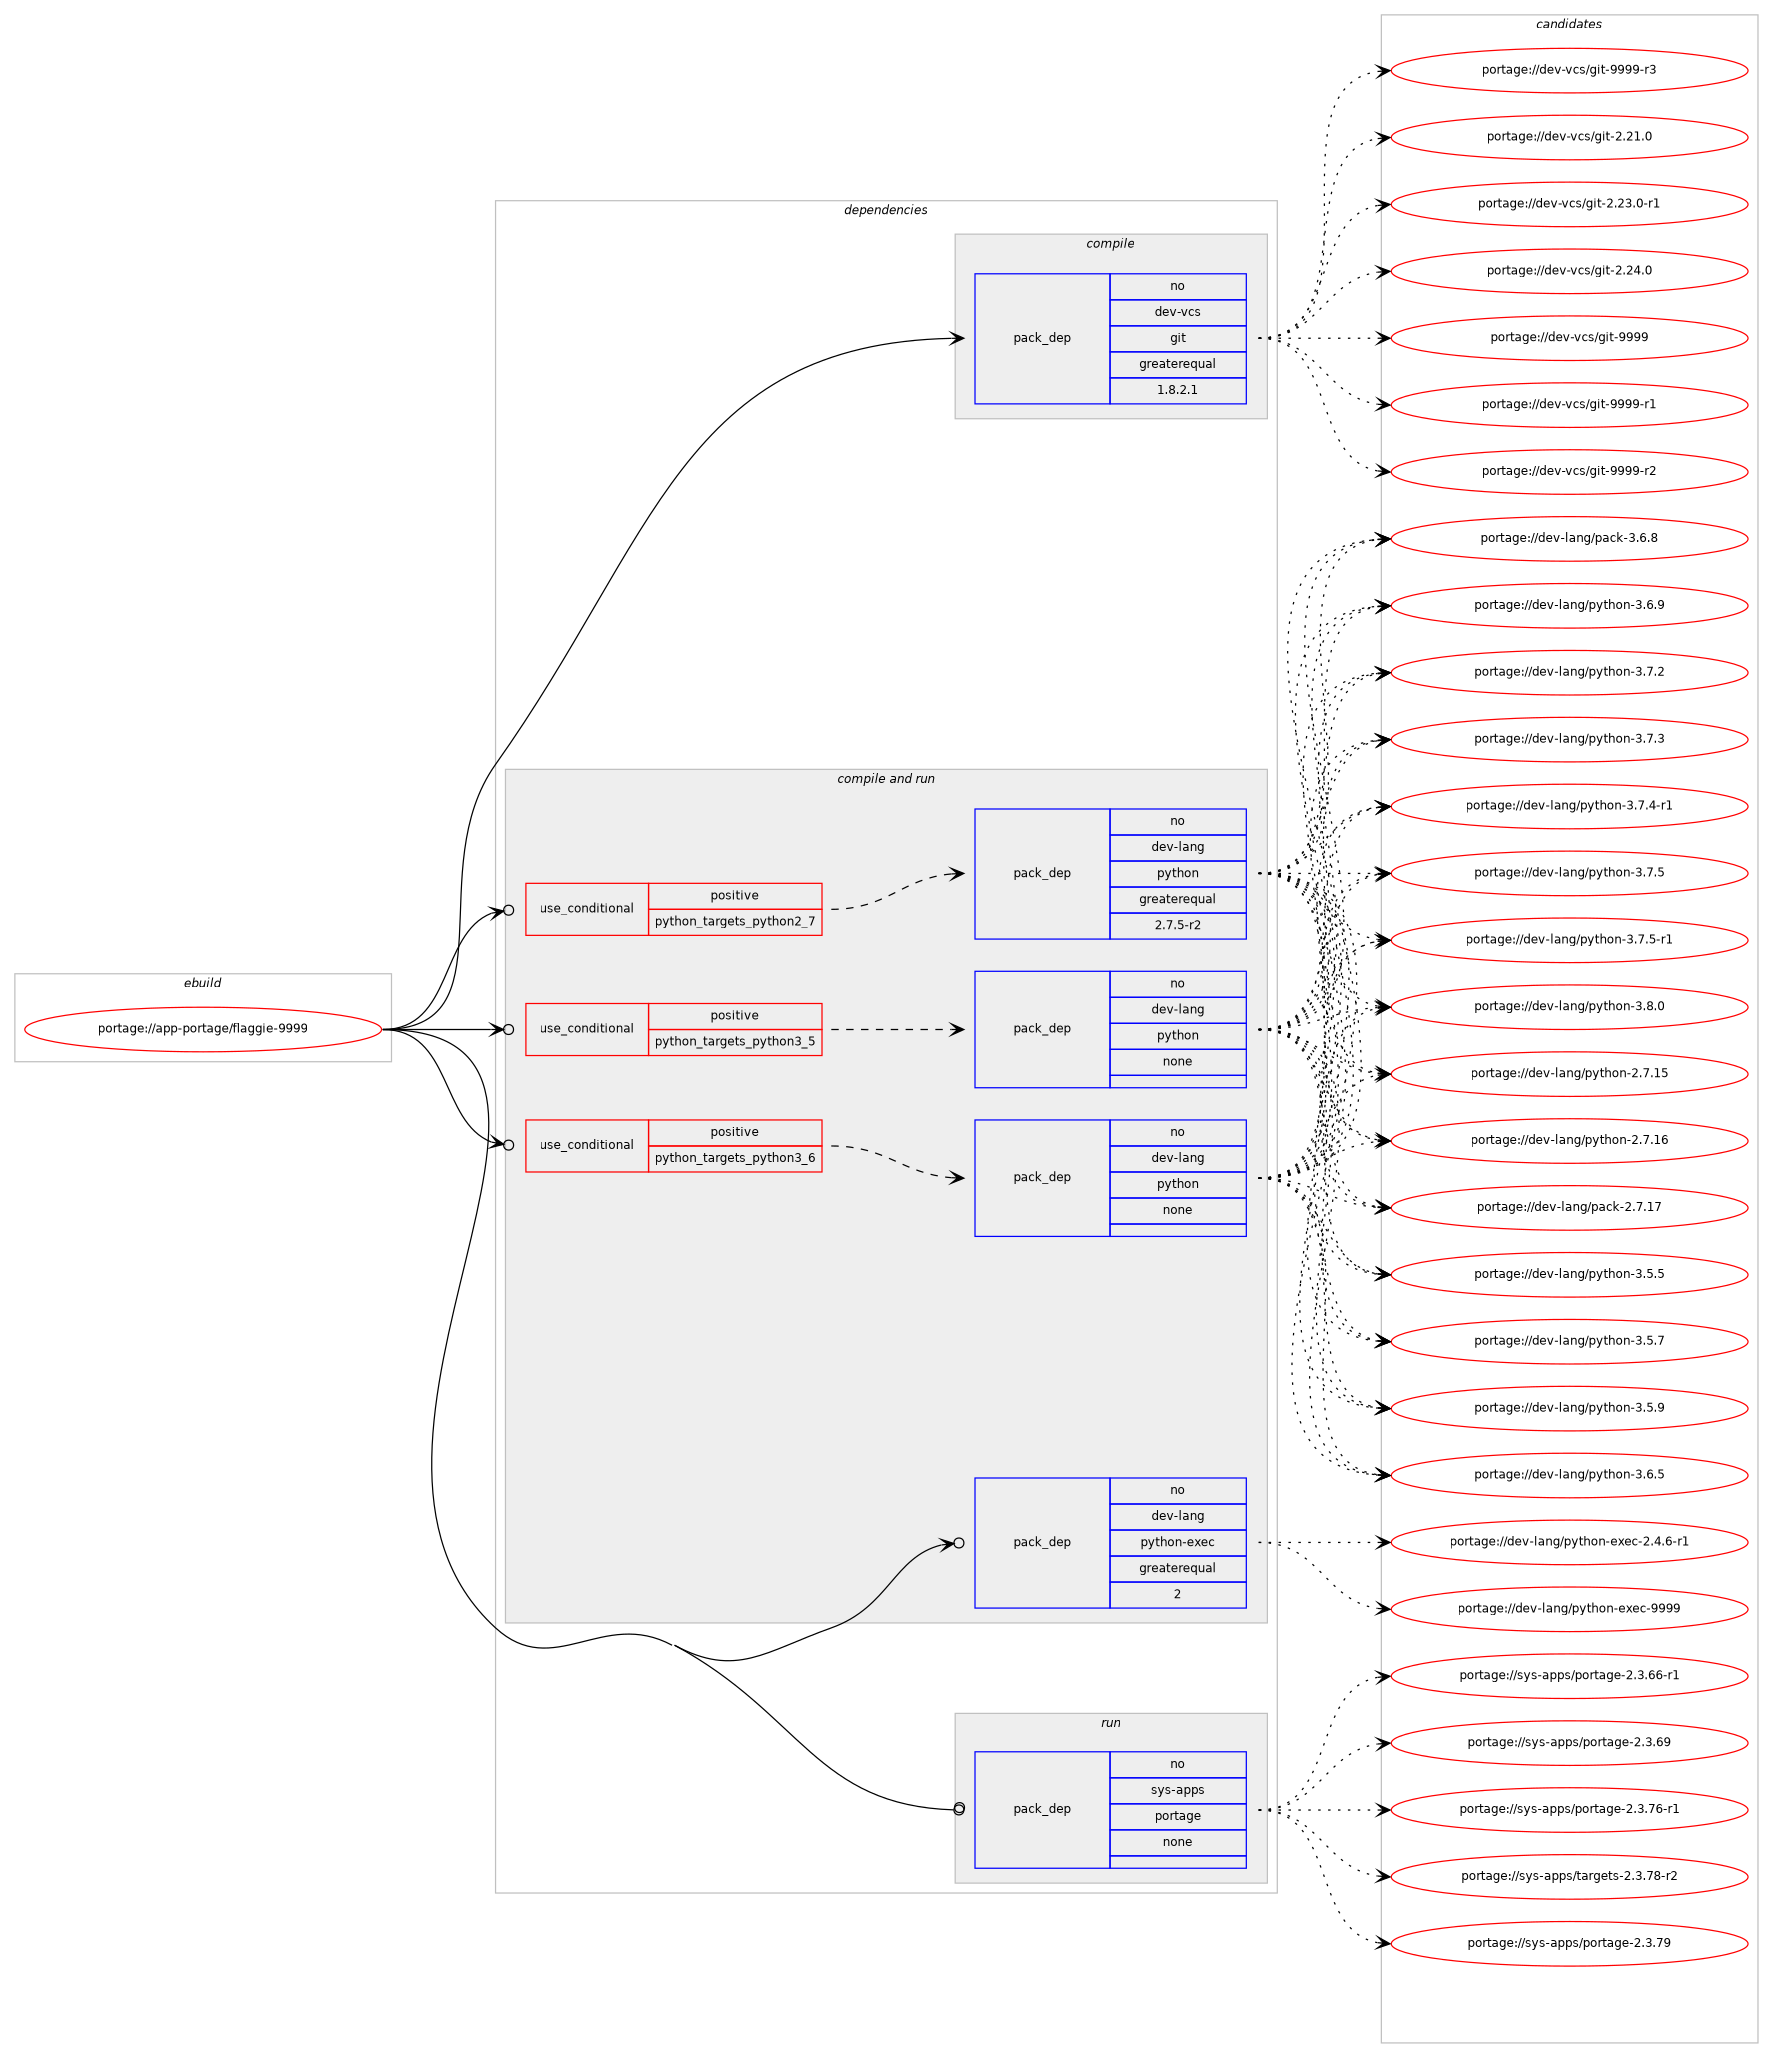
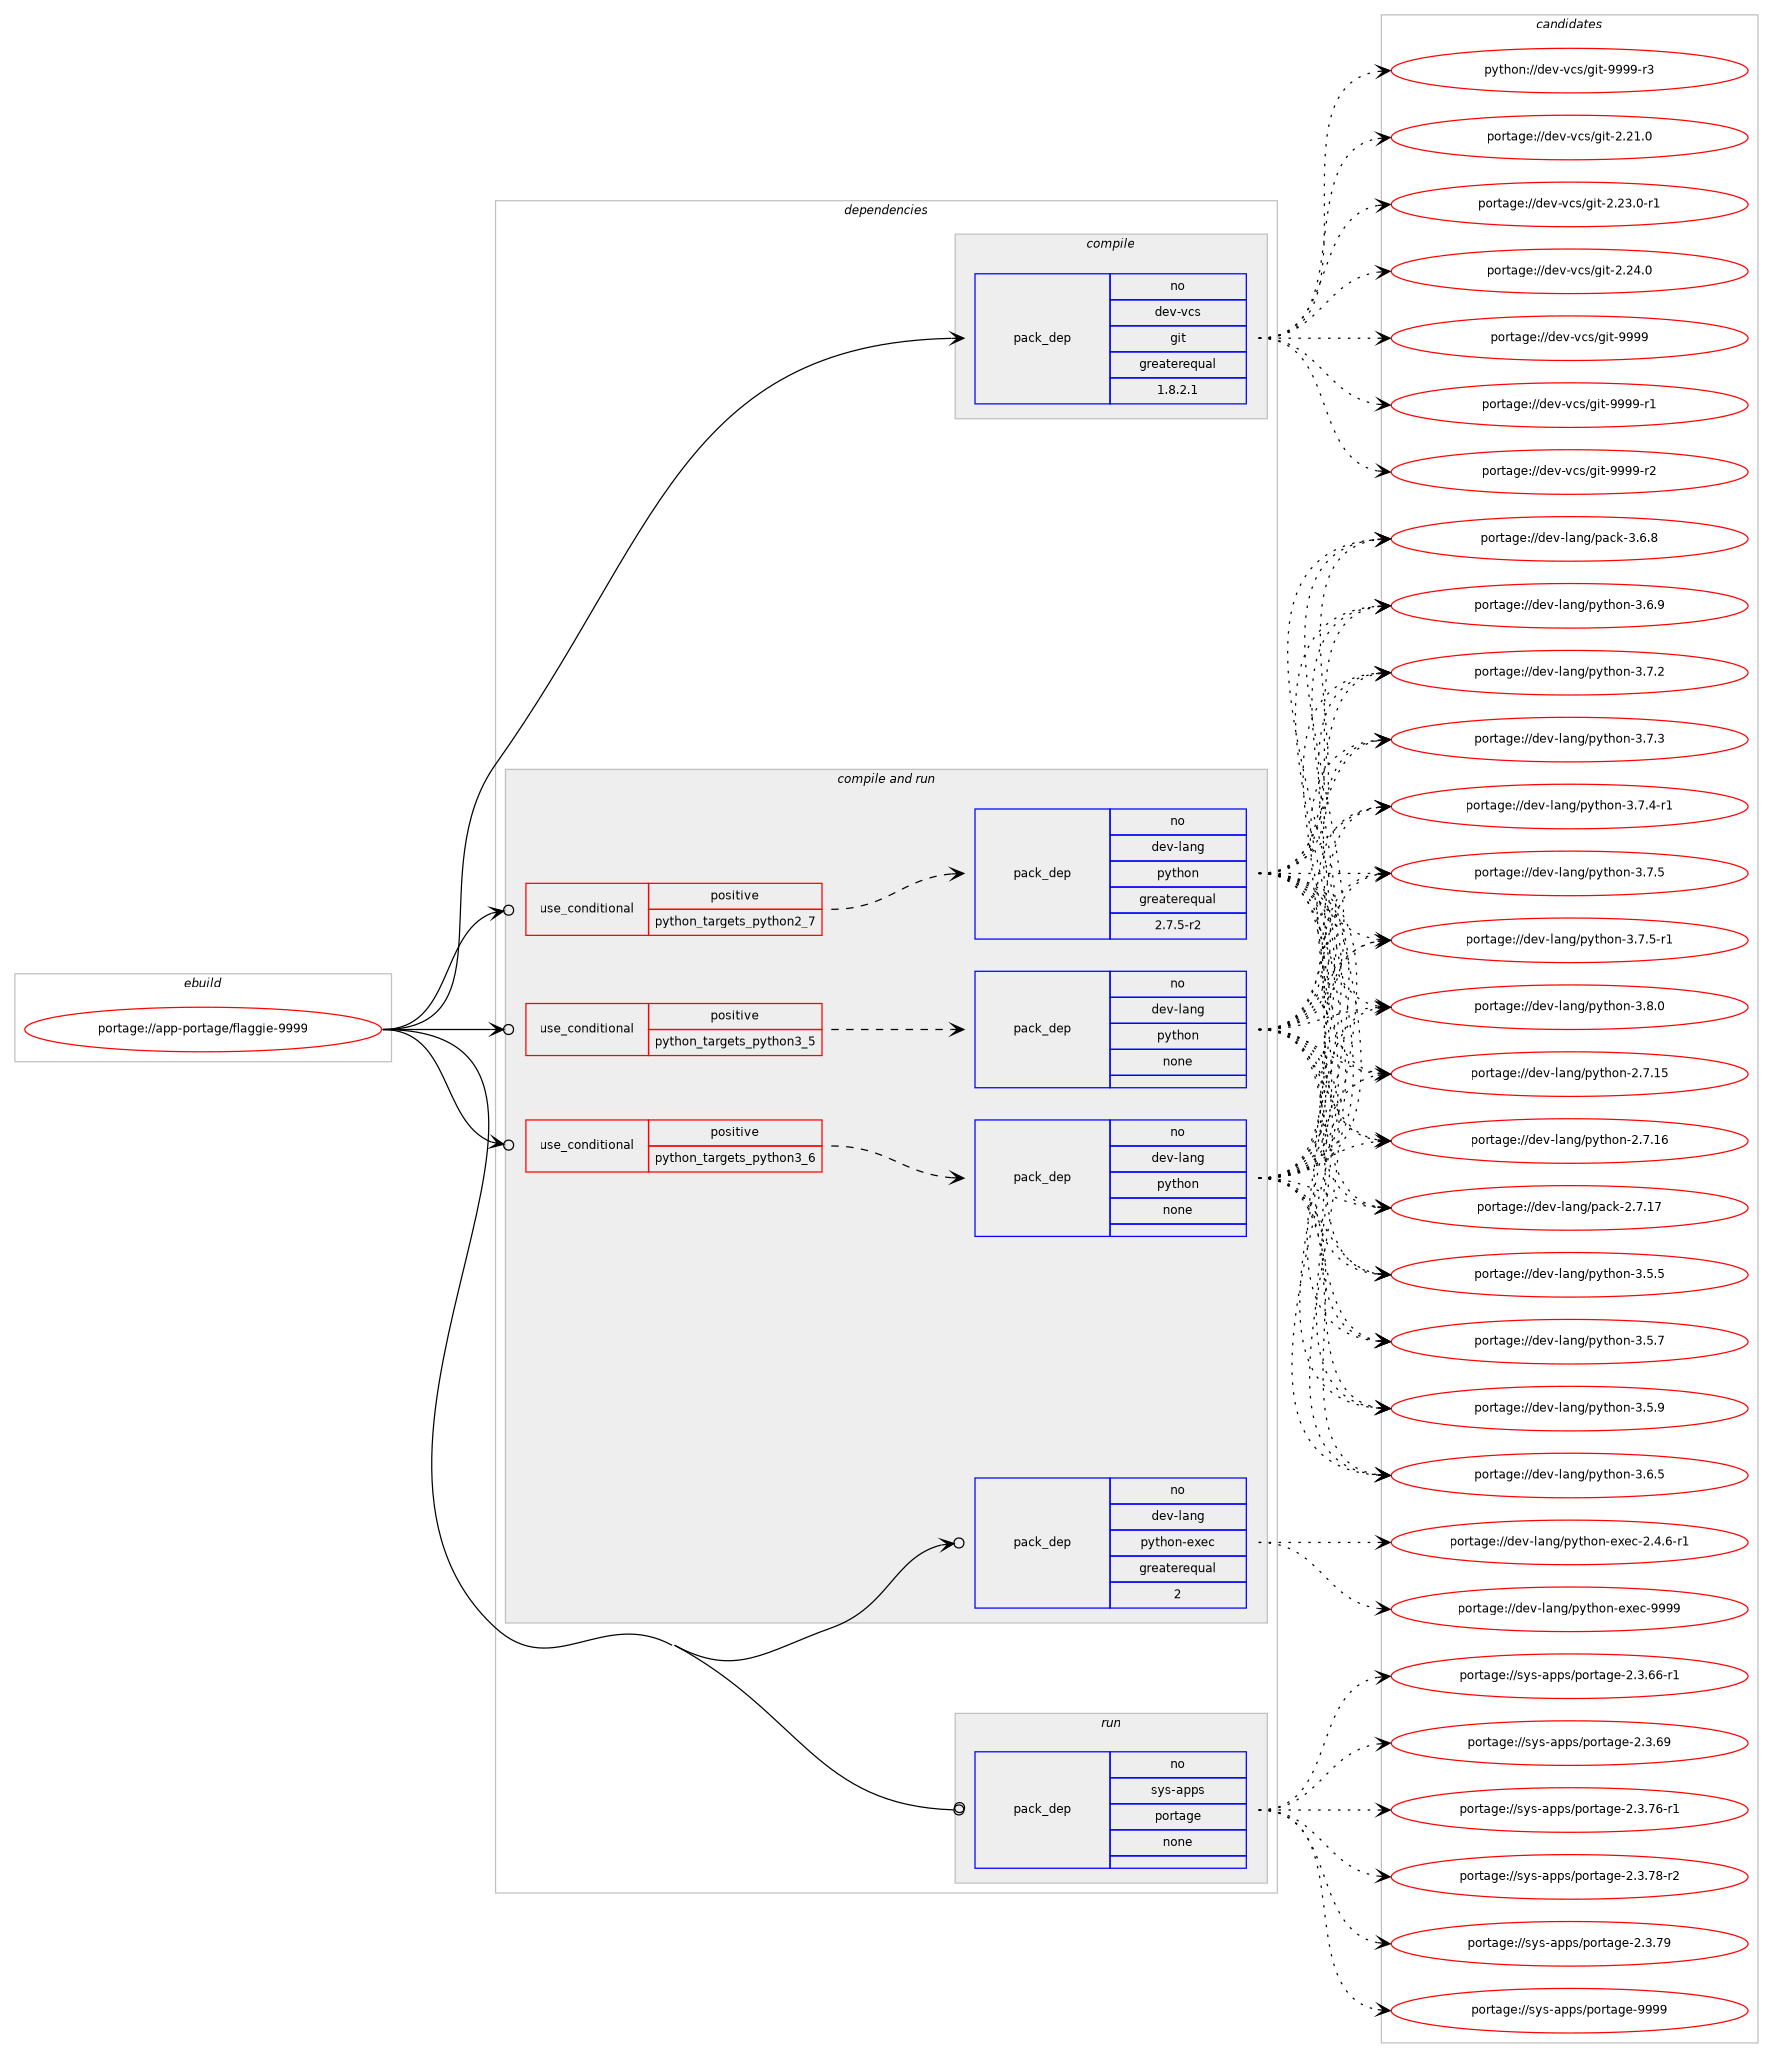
node "portage://dev-vcs/git-9999-r3": label "portage://dev-vcs/git-9999-r3" -> "python://dev-vcs/git-9999-r3"
node "portage://sys-apps/targets-2.3.78-r2": label "portage://sys-apps/targets-2.3.78-r2" -> "portage://sys-apps/portage-2.3.78-r2"
node "portage://sys-apps/portage-9999": added
